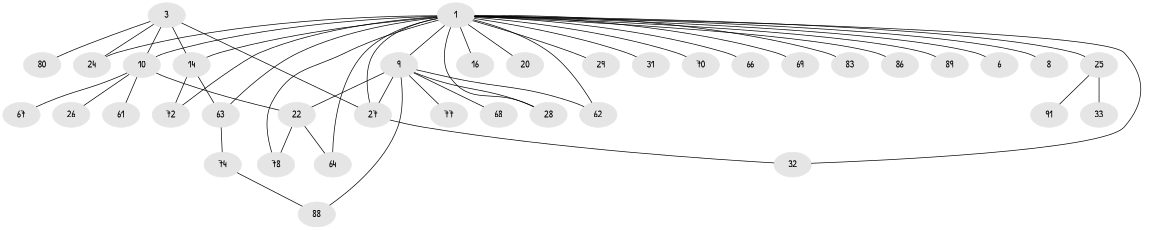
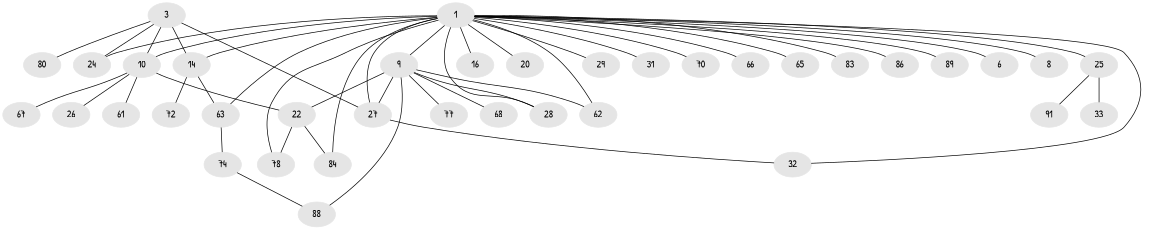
edge "1" -- "72": removed
node "69": label "69" -> "65"
node "64": label "64" -> "84"
